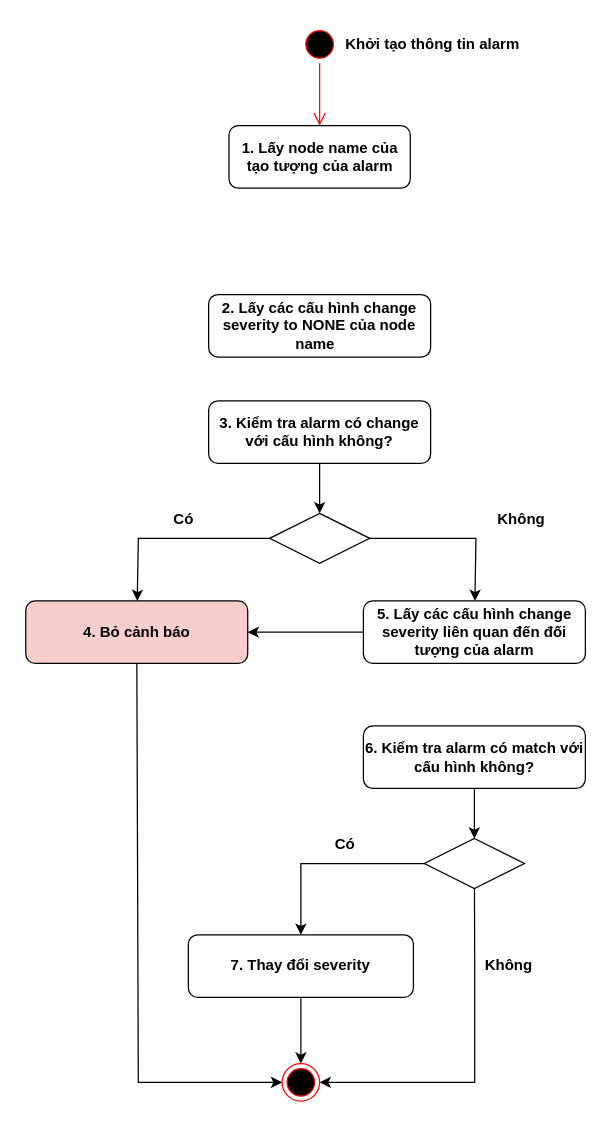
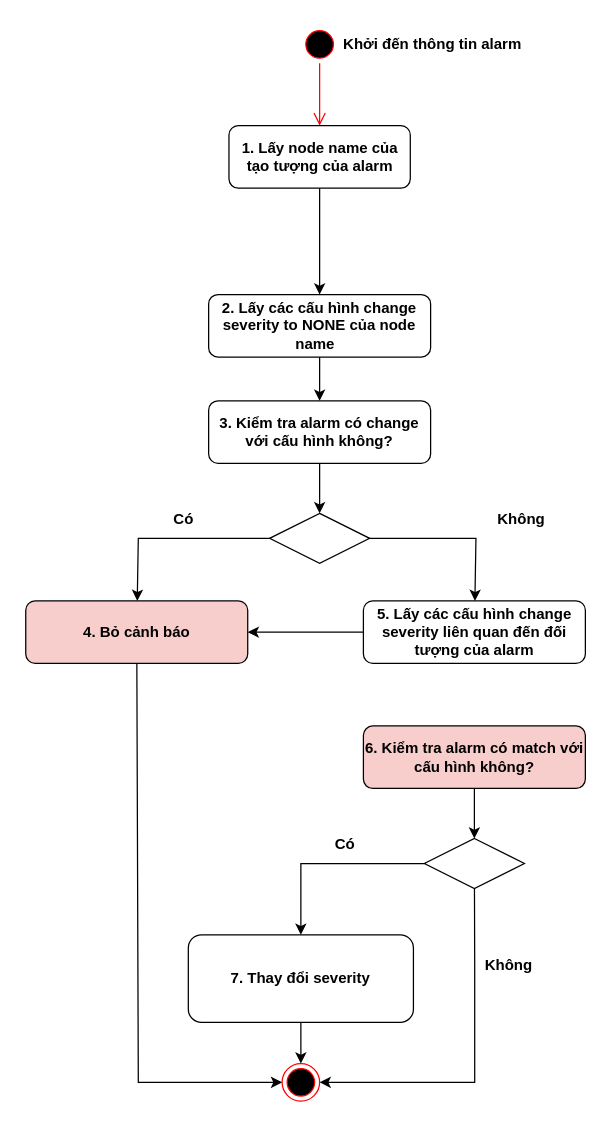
node "Khởi tạo thông tin alarm": label "Khởi tạo thông tin alarm" -> "Khởi đến thông tin alarm"
edge "1. Lấy node name của tạo tượng của alarm" -> "2. Lấy các cấu hình change severity to NONE của node name": added
edge "2. Lấy các cấu hình change severity to NONE của node name" -> "3. Kiểm tra alarm có change với cấu hình không?": added
node "6. Kiểm tra alarm có match với cấu hình không?": fillcolor #ffffff -> #f8cecc
node "7. Thay đổi severity": size 225x63 -> 225x88
